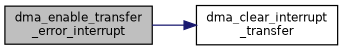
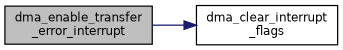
node "dma_clear_interrupt _transfer": label "dma_clear_interrupt _transfer" -> "dma_clear_interrupt _flags"
